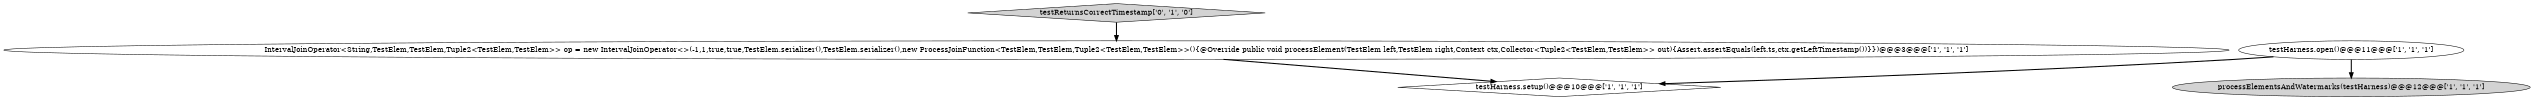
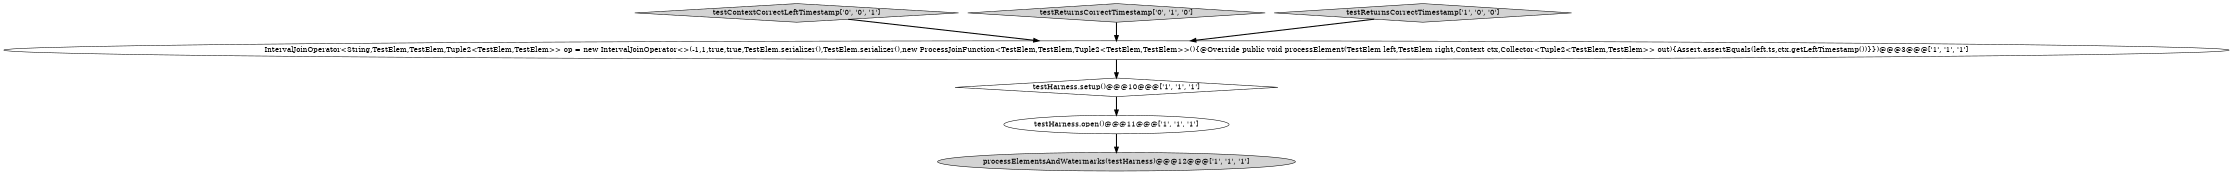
node "testContextCorrectLeftTimestamp['0', '0', '1']": added
node "testReturnsCorrectTimestamp['1', '0', '0']": added
edge "testHarness.open()@@@11@@@['1', '1', '1']" -> "testHarness.setup()@@@10@@@['1', '1', '1']": reversed
